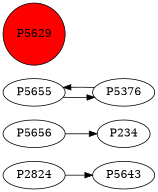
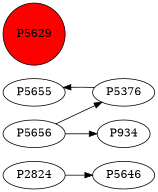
edge "P5655" -> "P5376": now "P5656" -> "P5376"
node "P234": label "P234" -> "P934"
node "P5643": label "P5643" -> "P5646"
